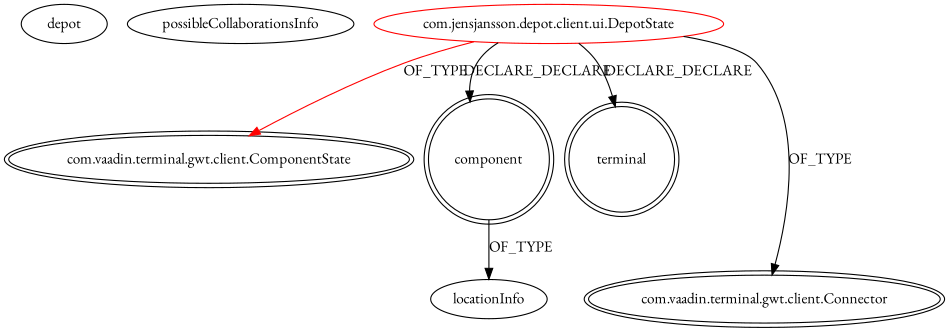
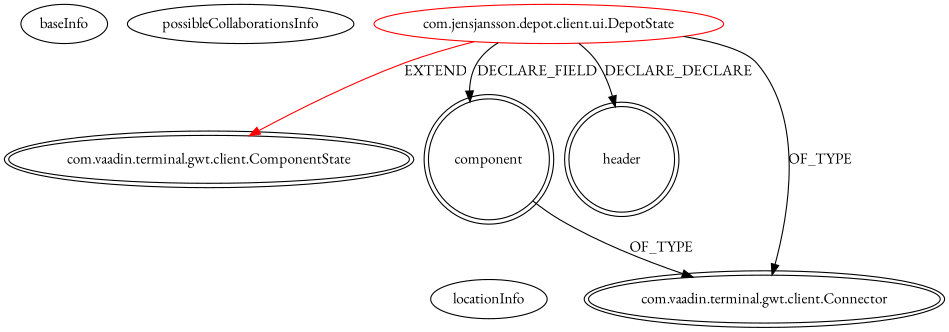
node "depot": label "depot" -> "baseInfo"
edge "com.jensjansson.depot.client.ui.DepotState" -> "com.vaadin.terminal.gwt.client.ComponentState": label "OF_TYPE" -> "EXTEND"
edge "com.jensjansson.depot.client.ui.DepotState" -> "component": label "DECLARE_DECLARE" -> "DECLARE_FIELD"
node "terminal": label "terminal" -> "header"
edge "component" -> "locationInfo": now "component" -> "com.vaadin.terminal.gwt.client.Connector"
